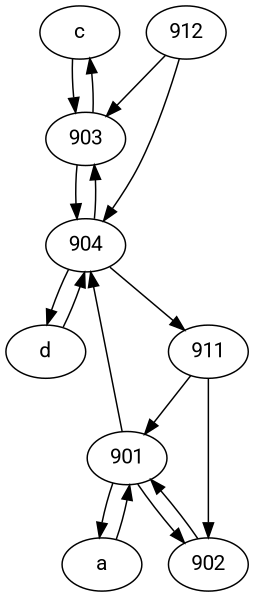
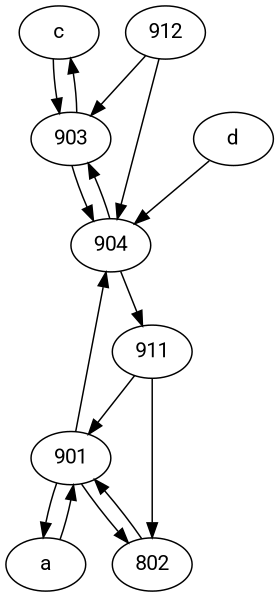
edge "904" -> "d": removed
node "902": label "902" -> "802"
